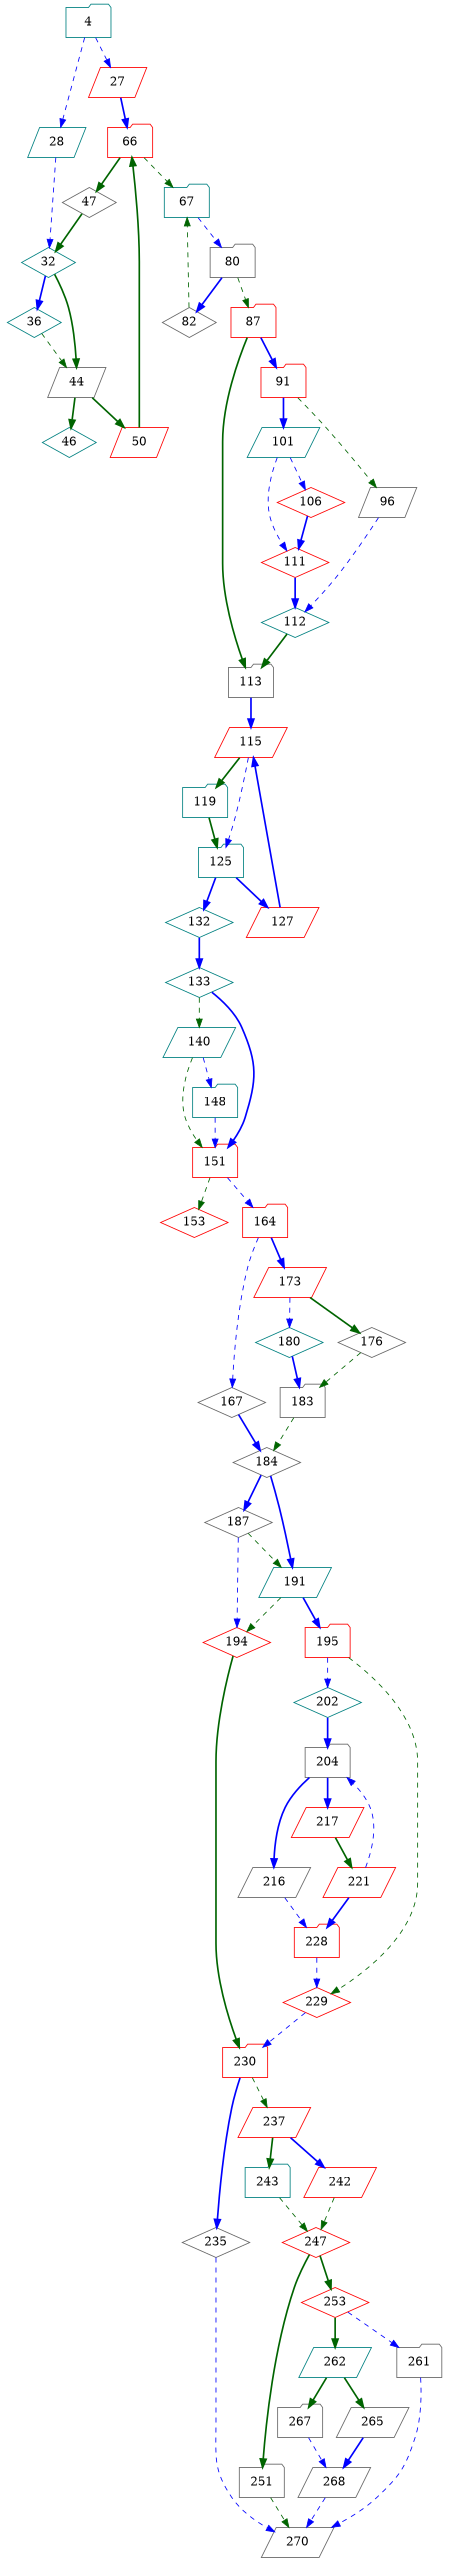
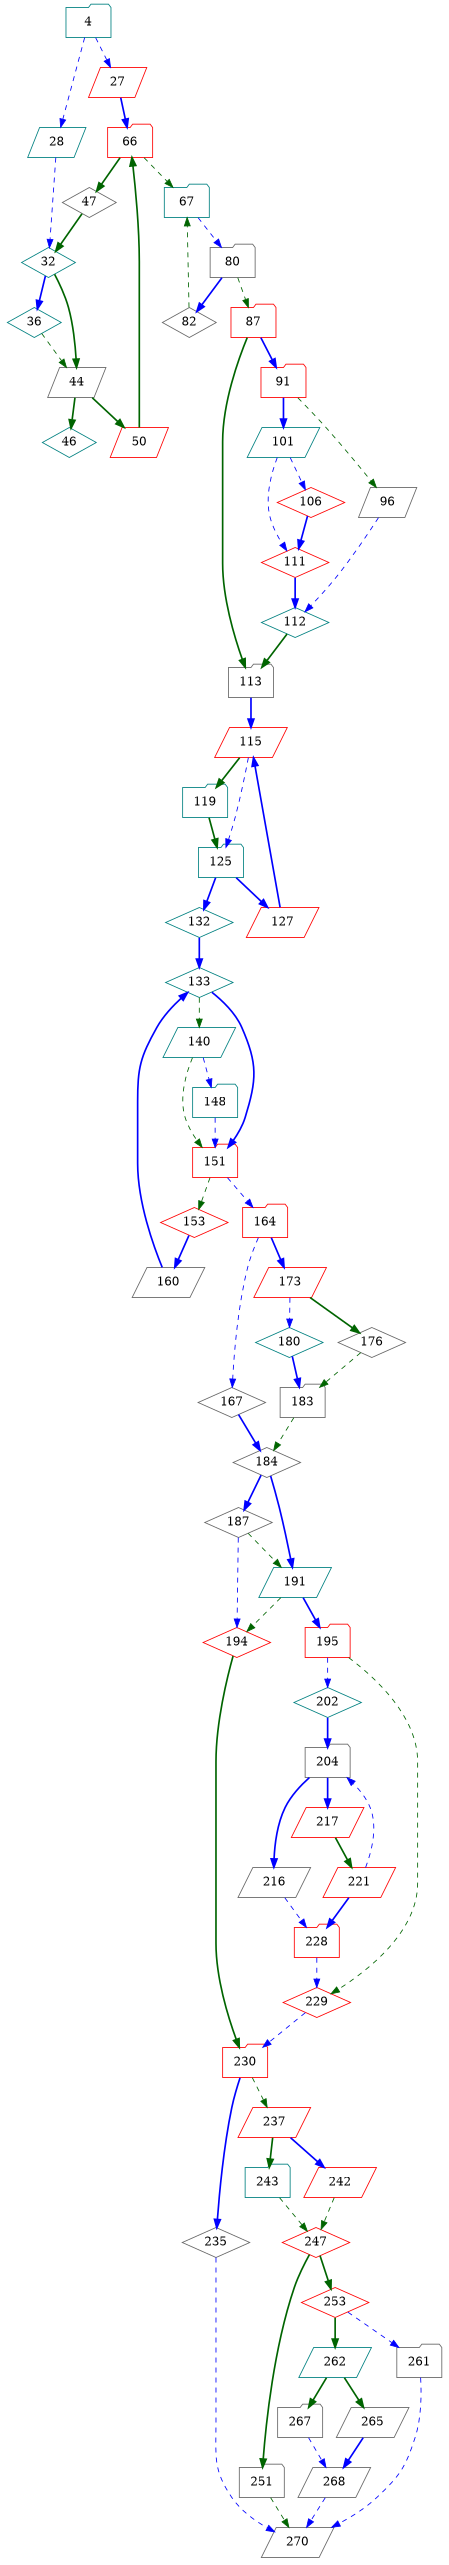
node "160": added
